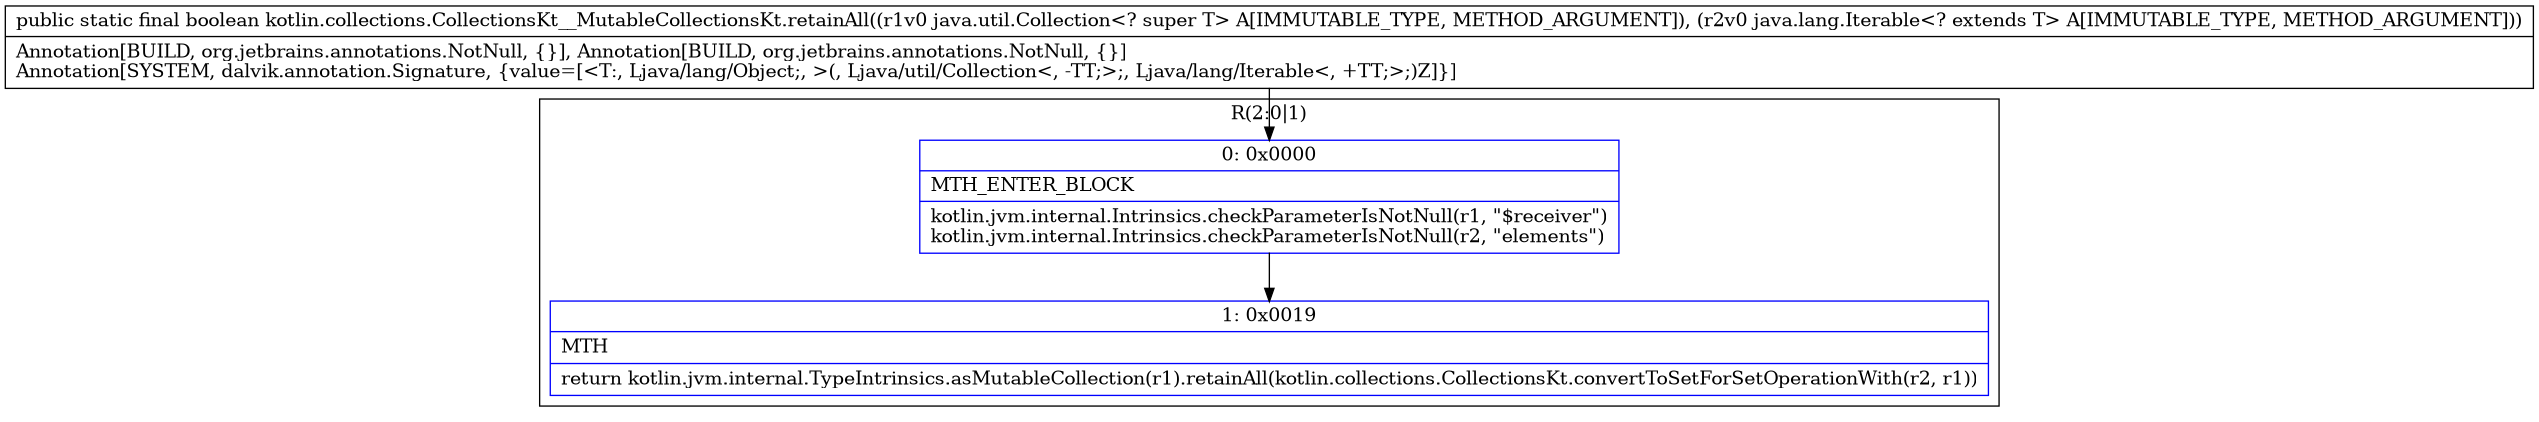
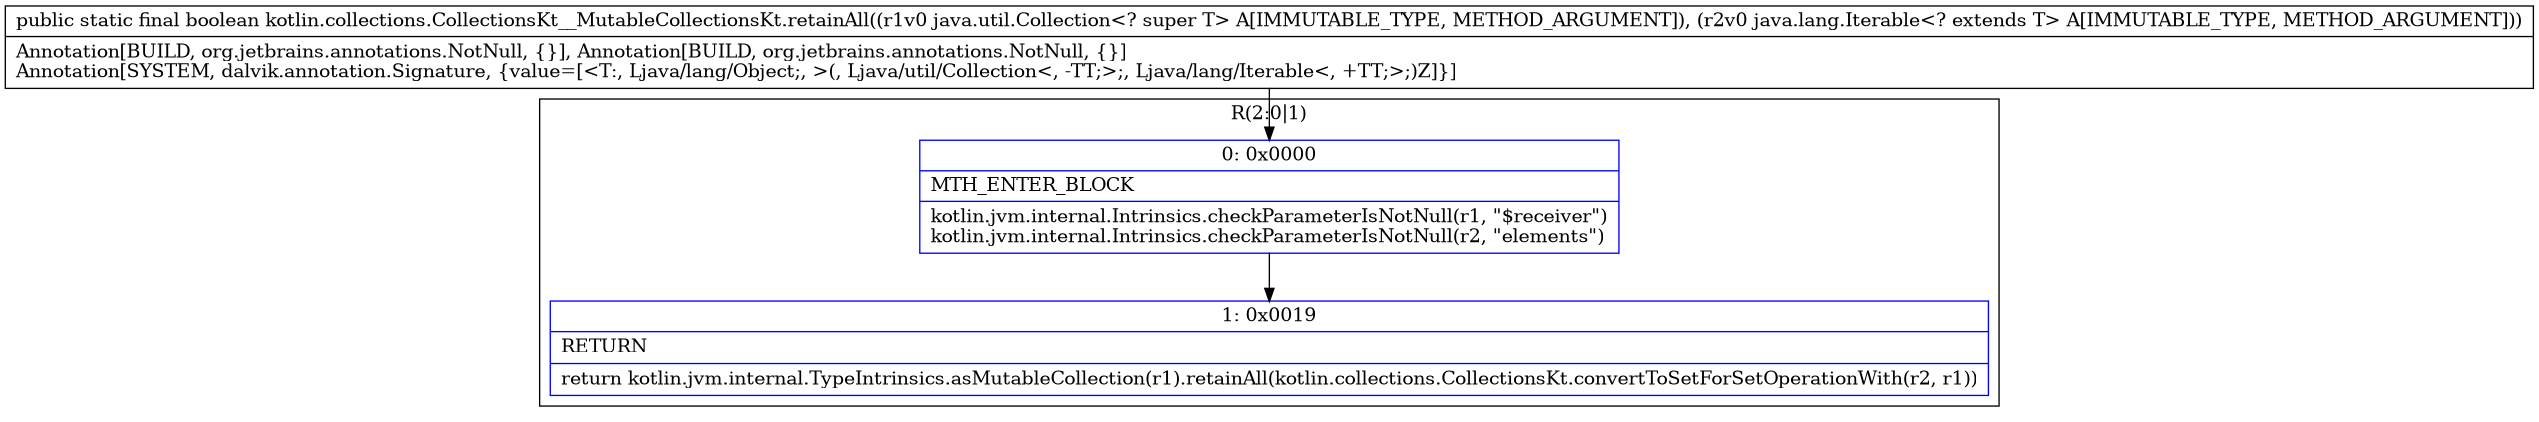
node "1: 0x0019": text "MTH" -> "RETURN"
